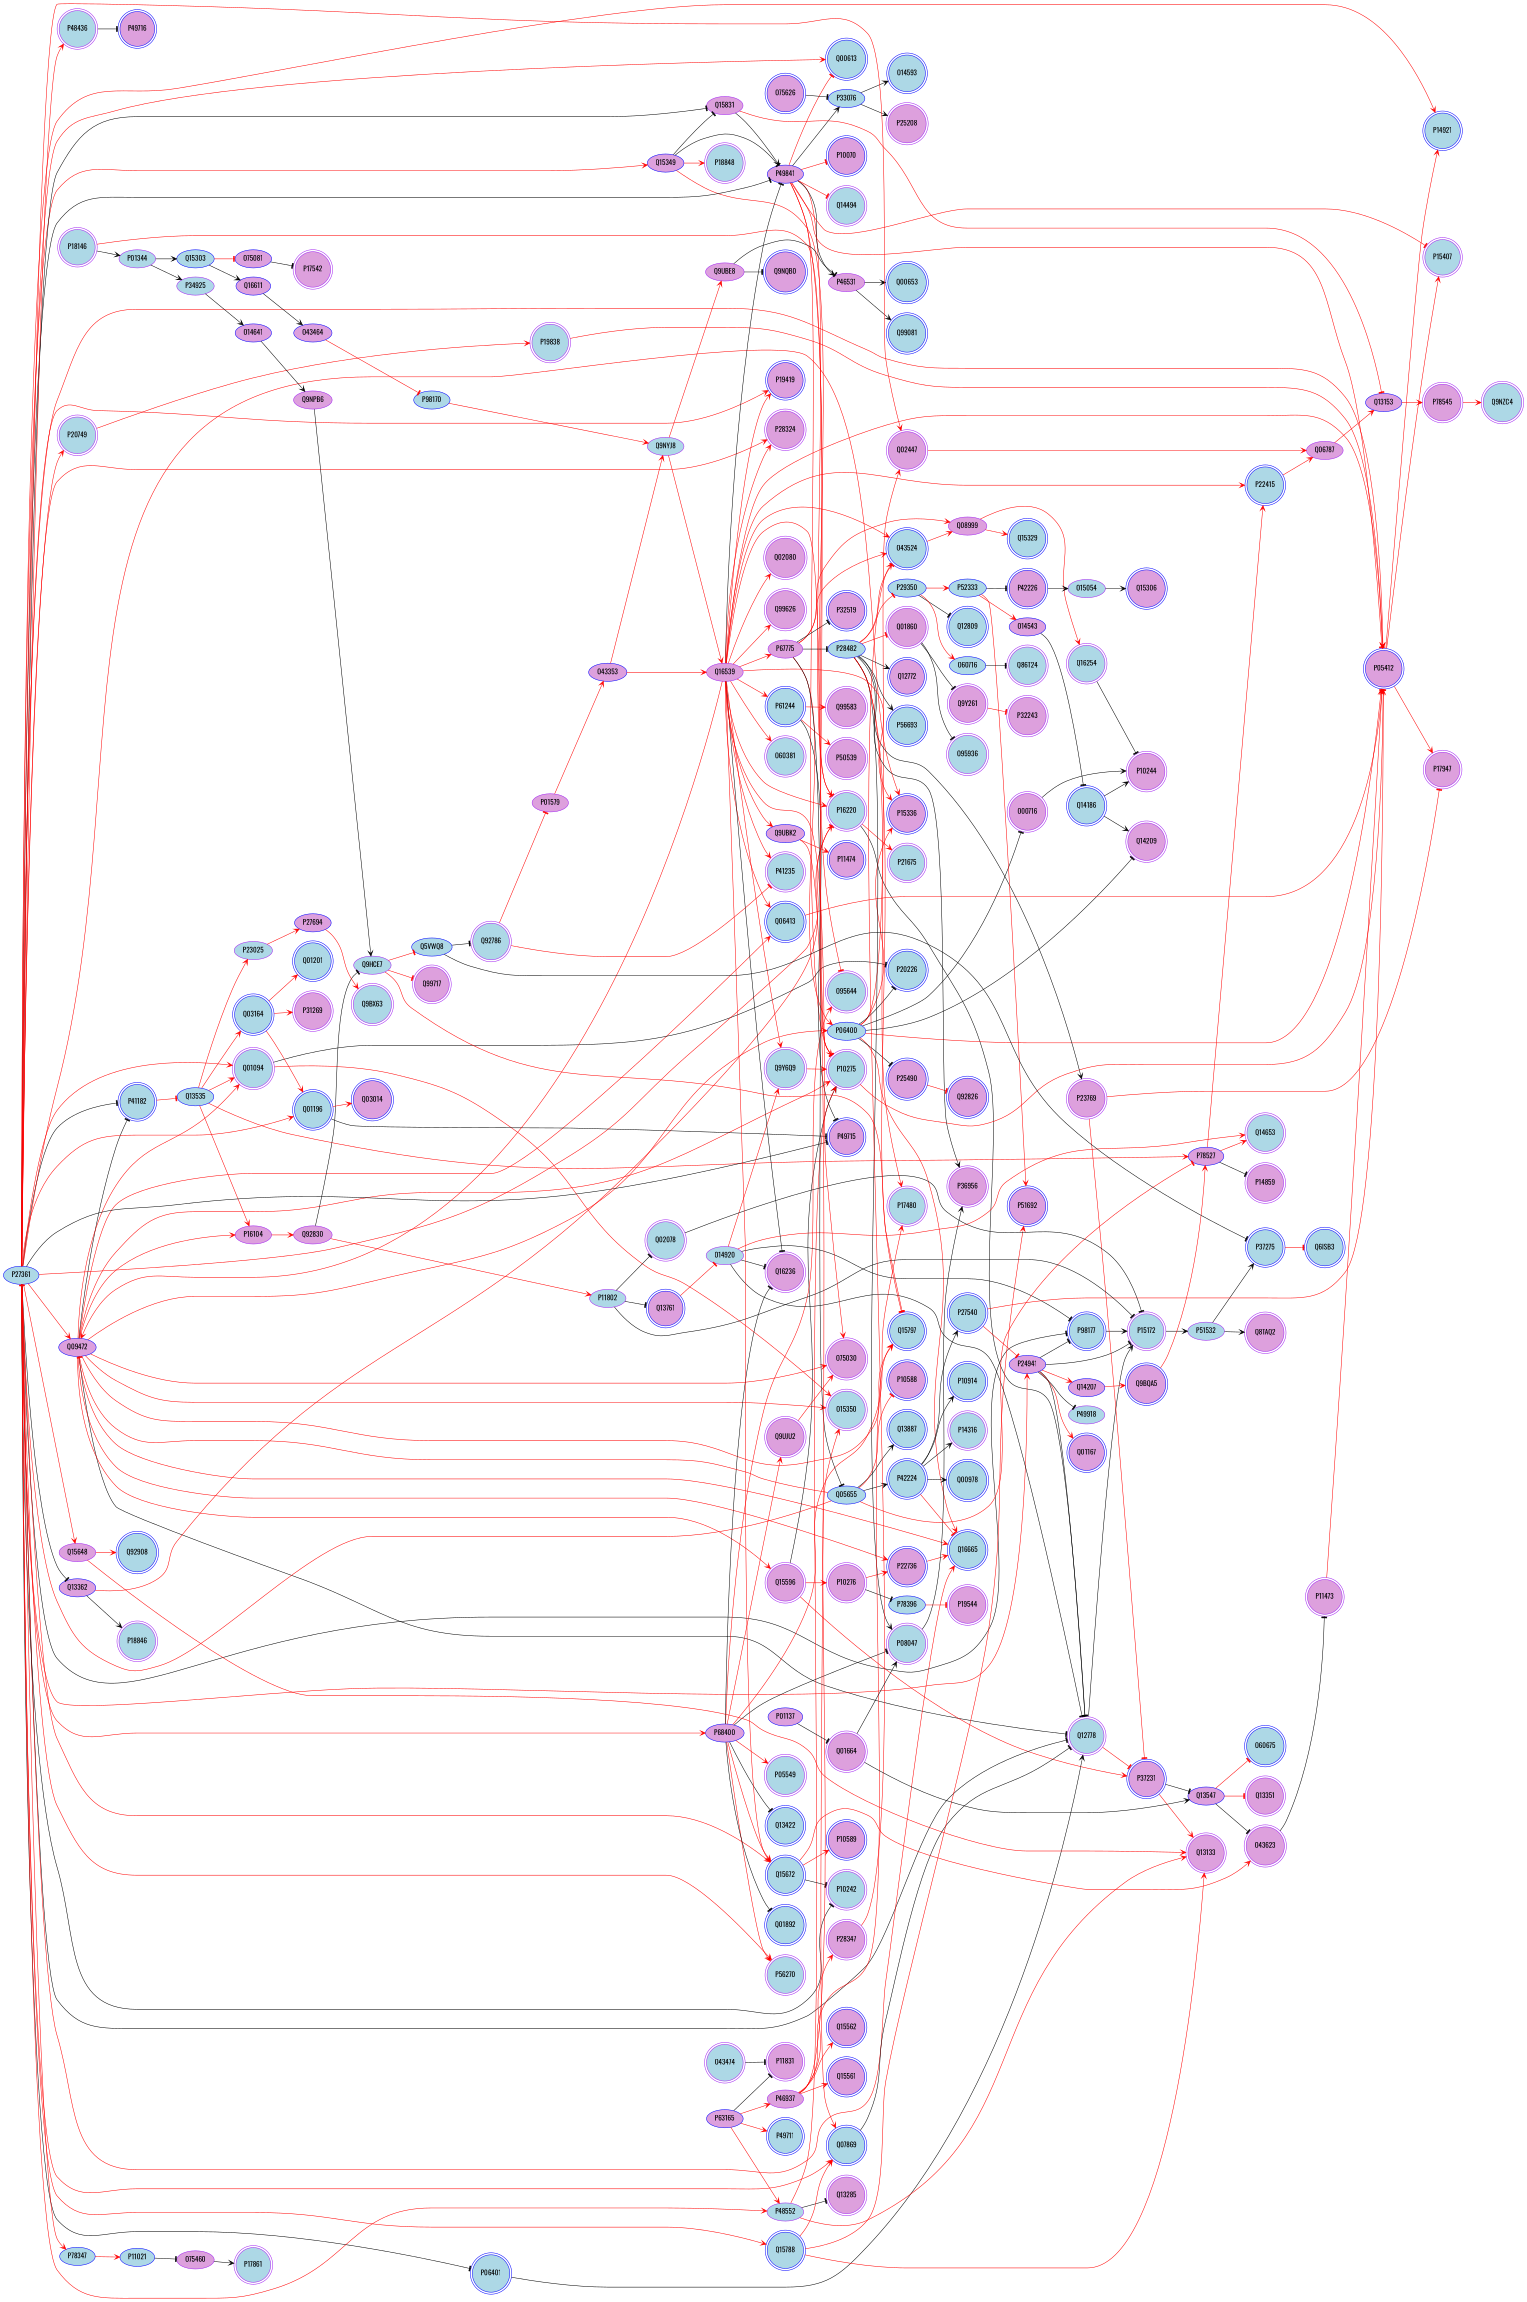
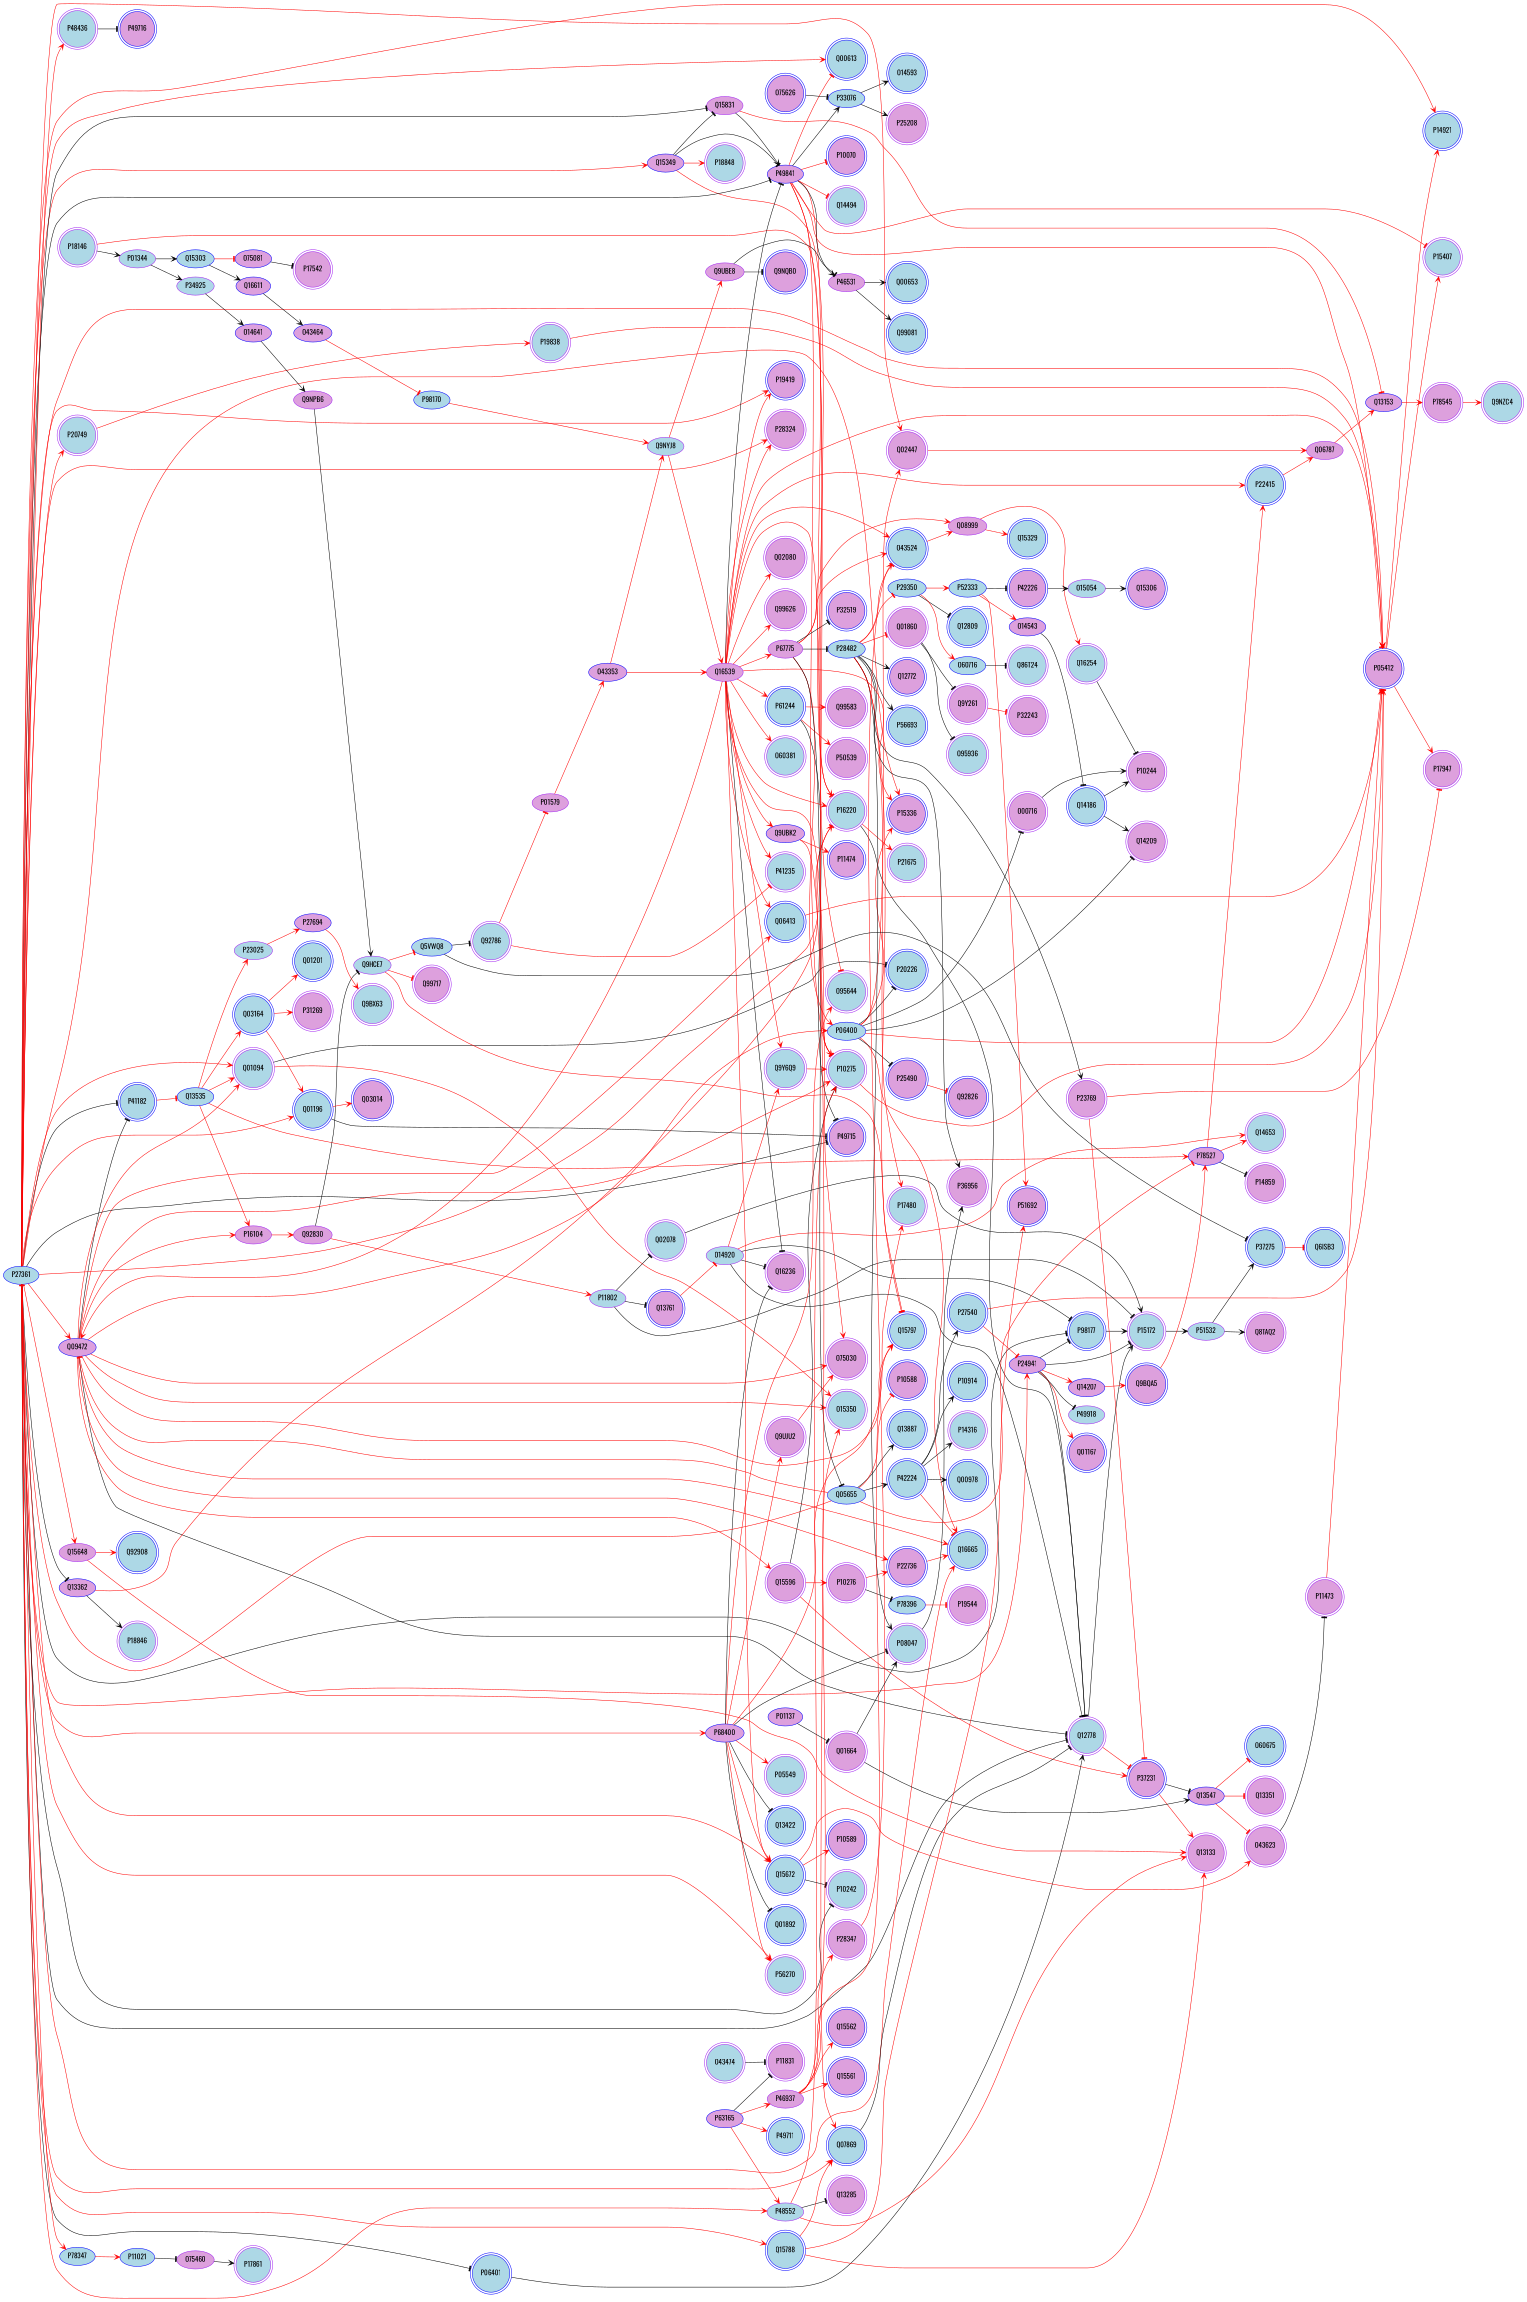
edge "Q02078" -> "P15172": arrowhead tee -> vee
edge "Q13547" -> "O43623": color black -> red
